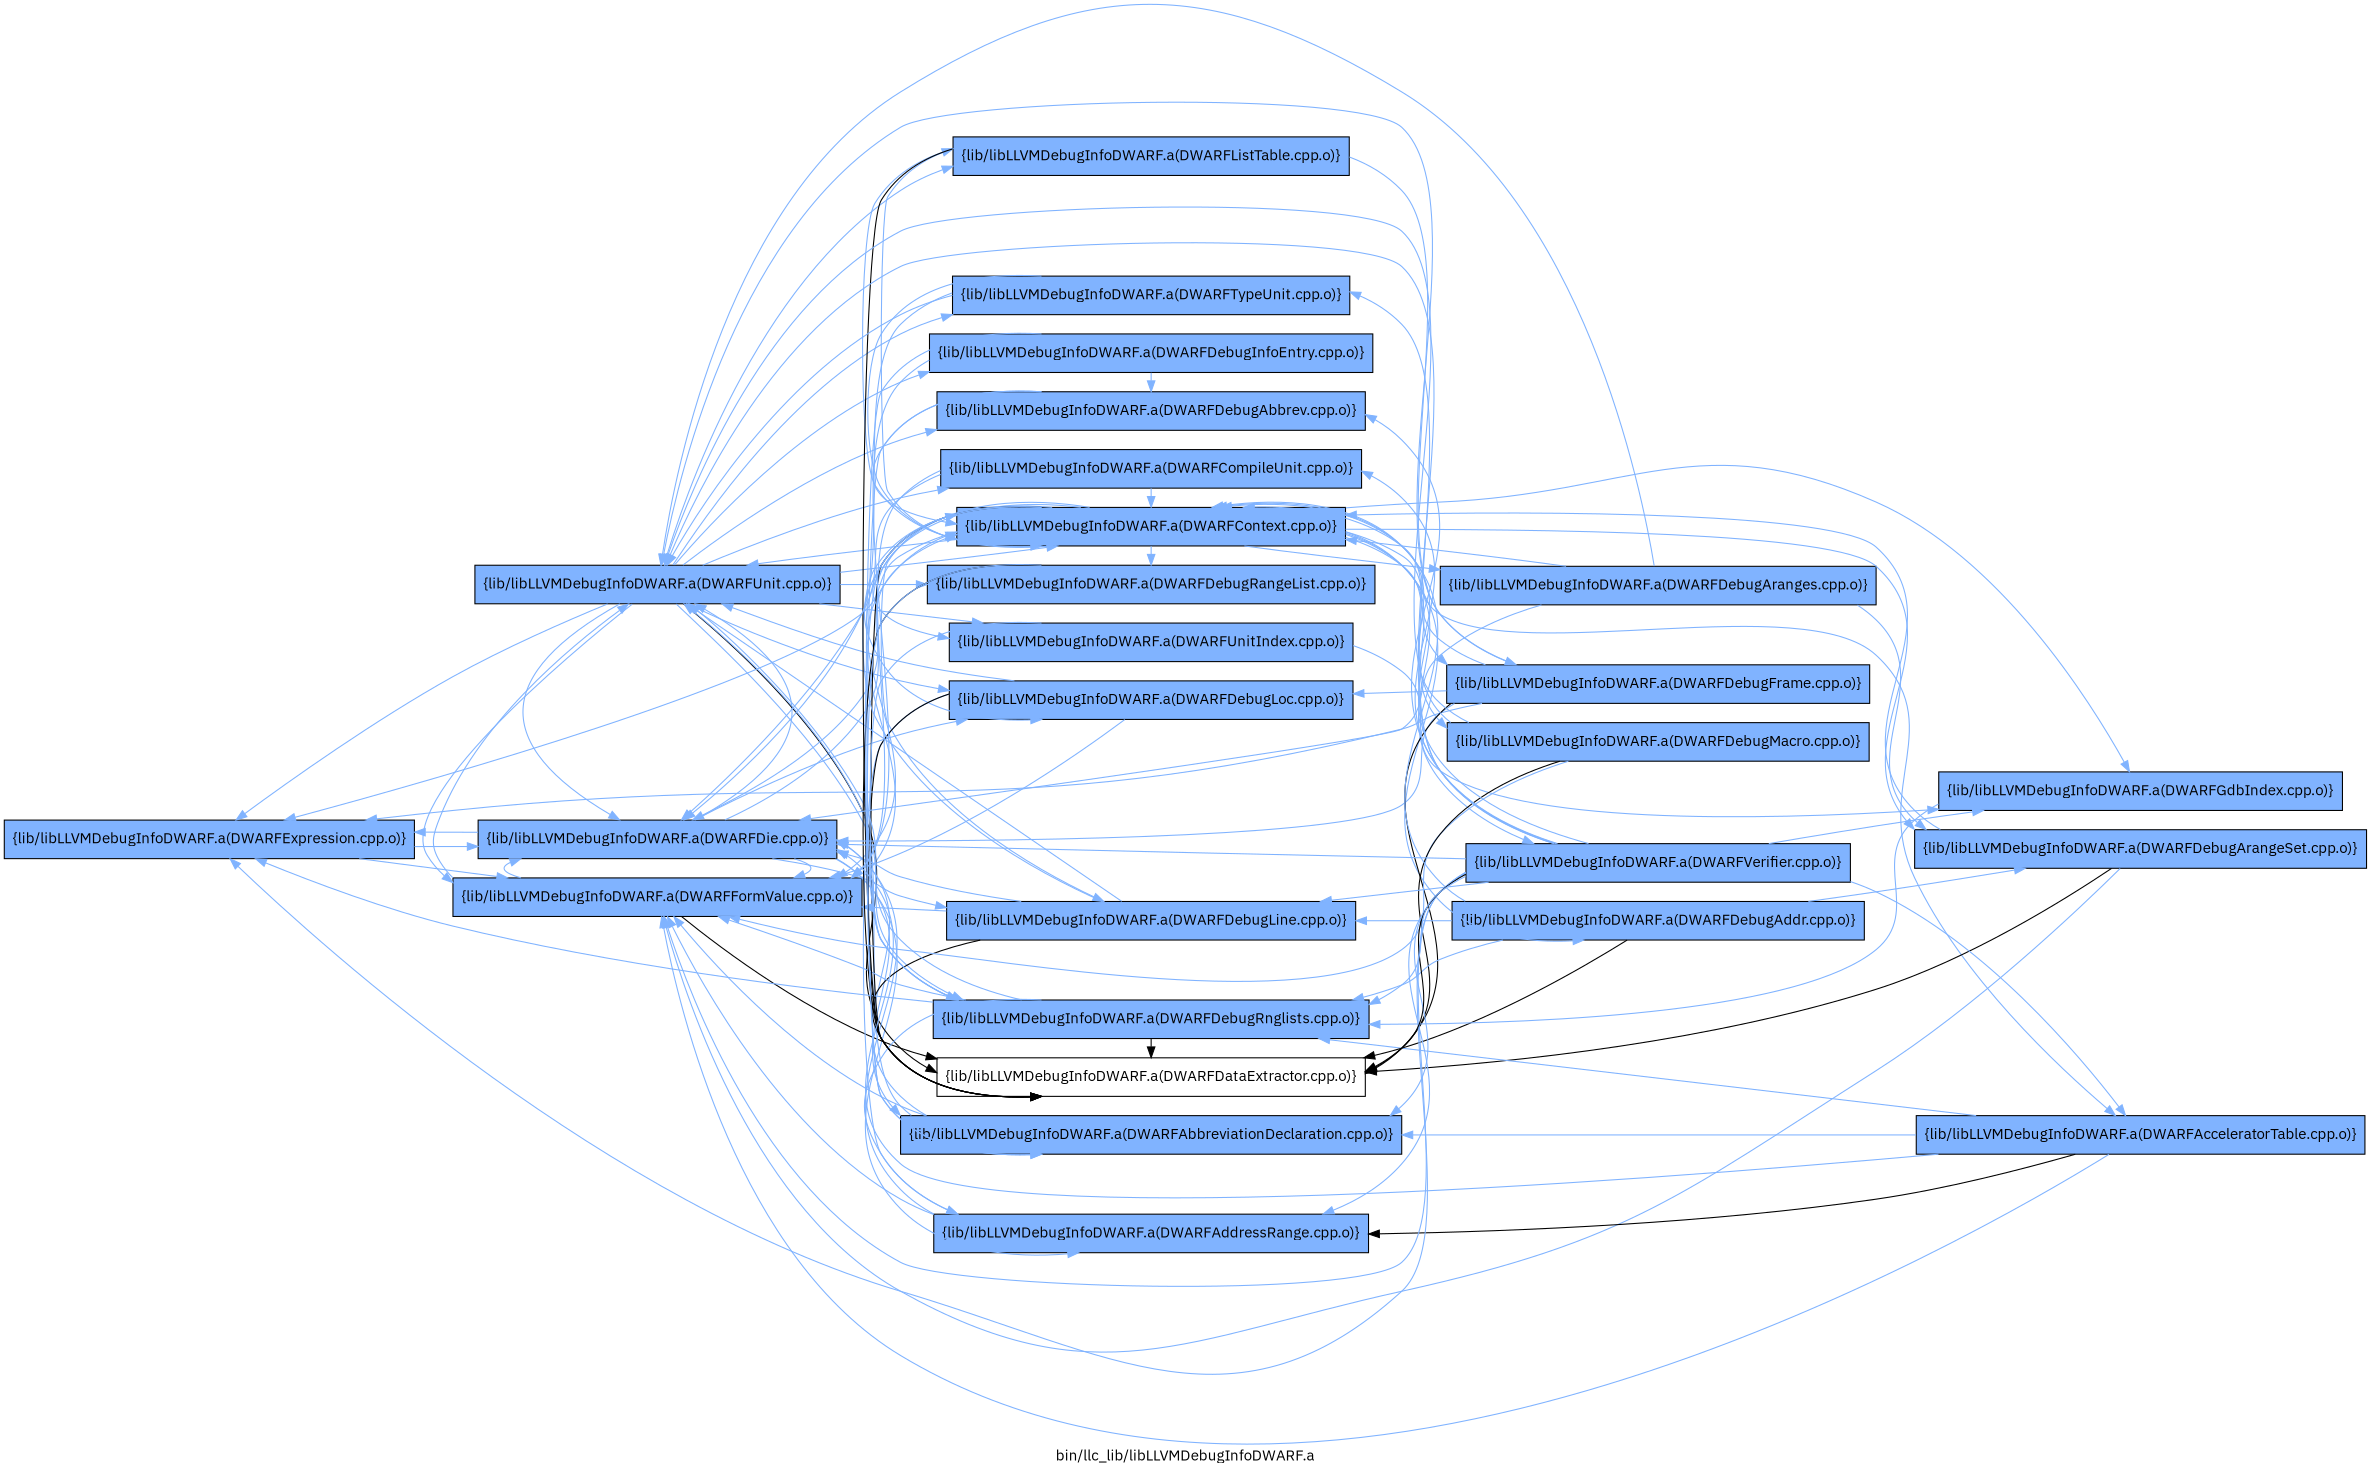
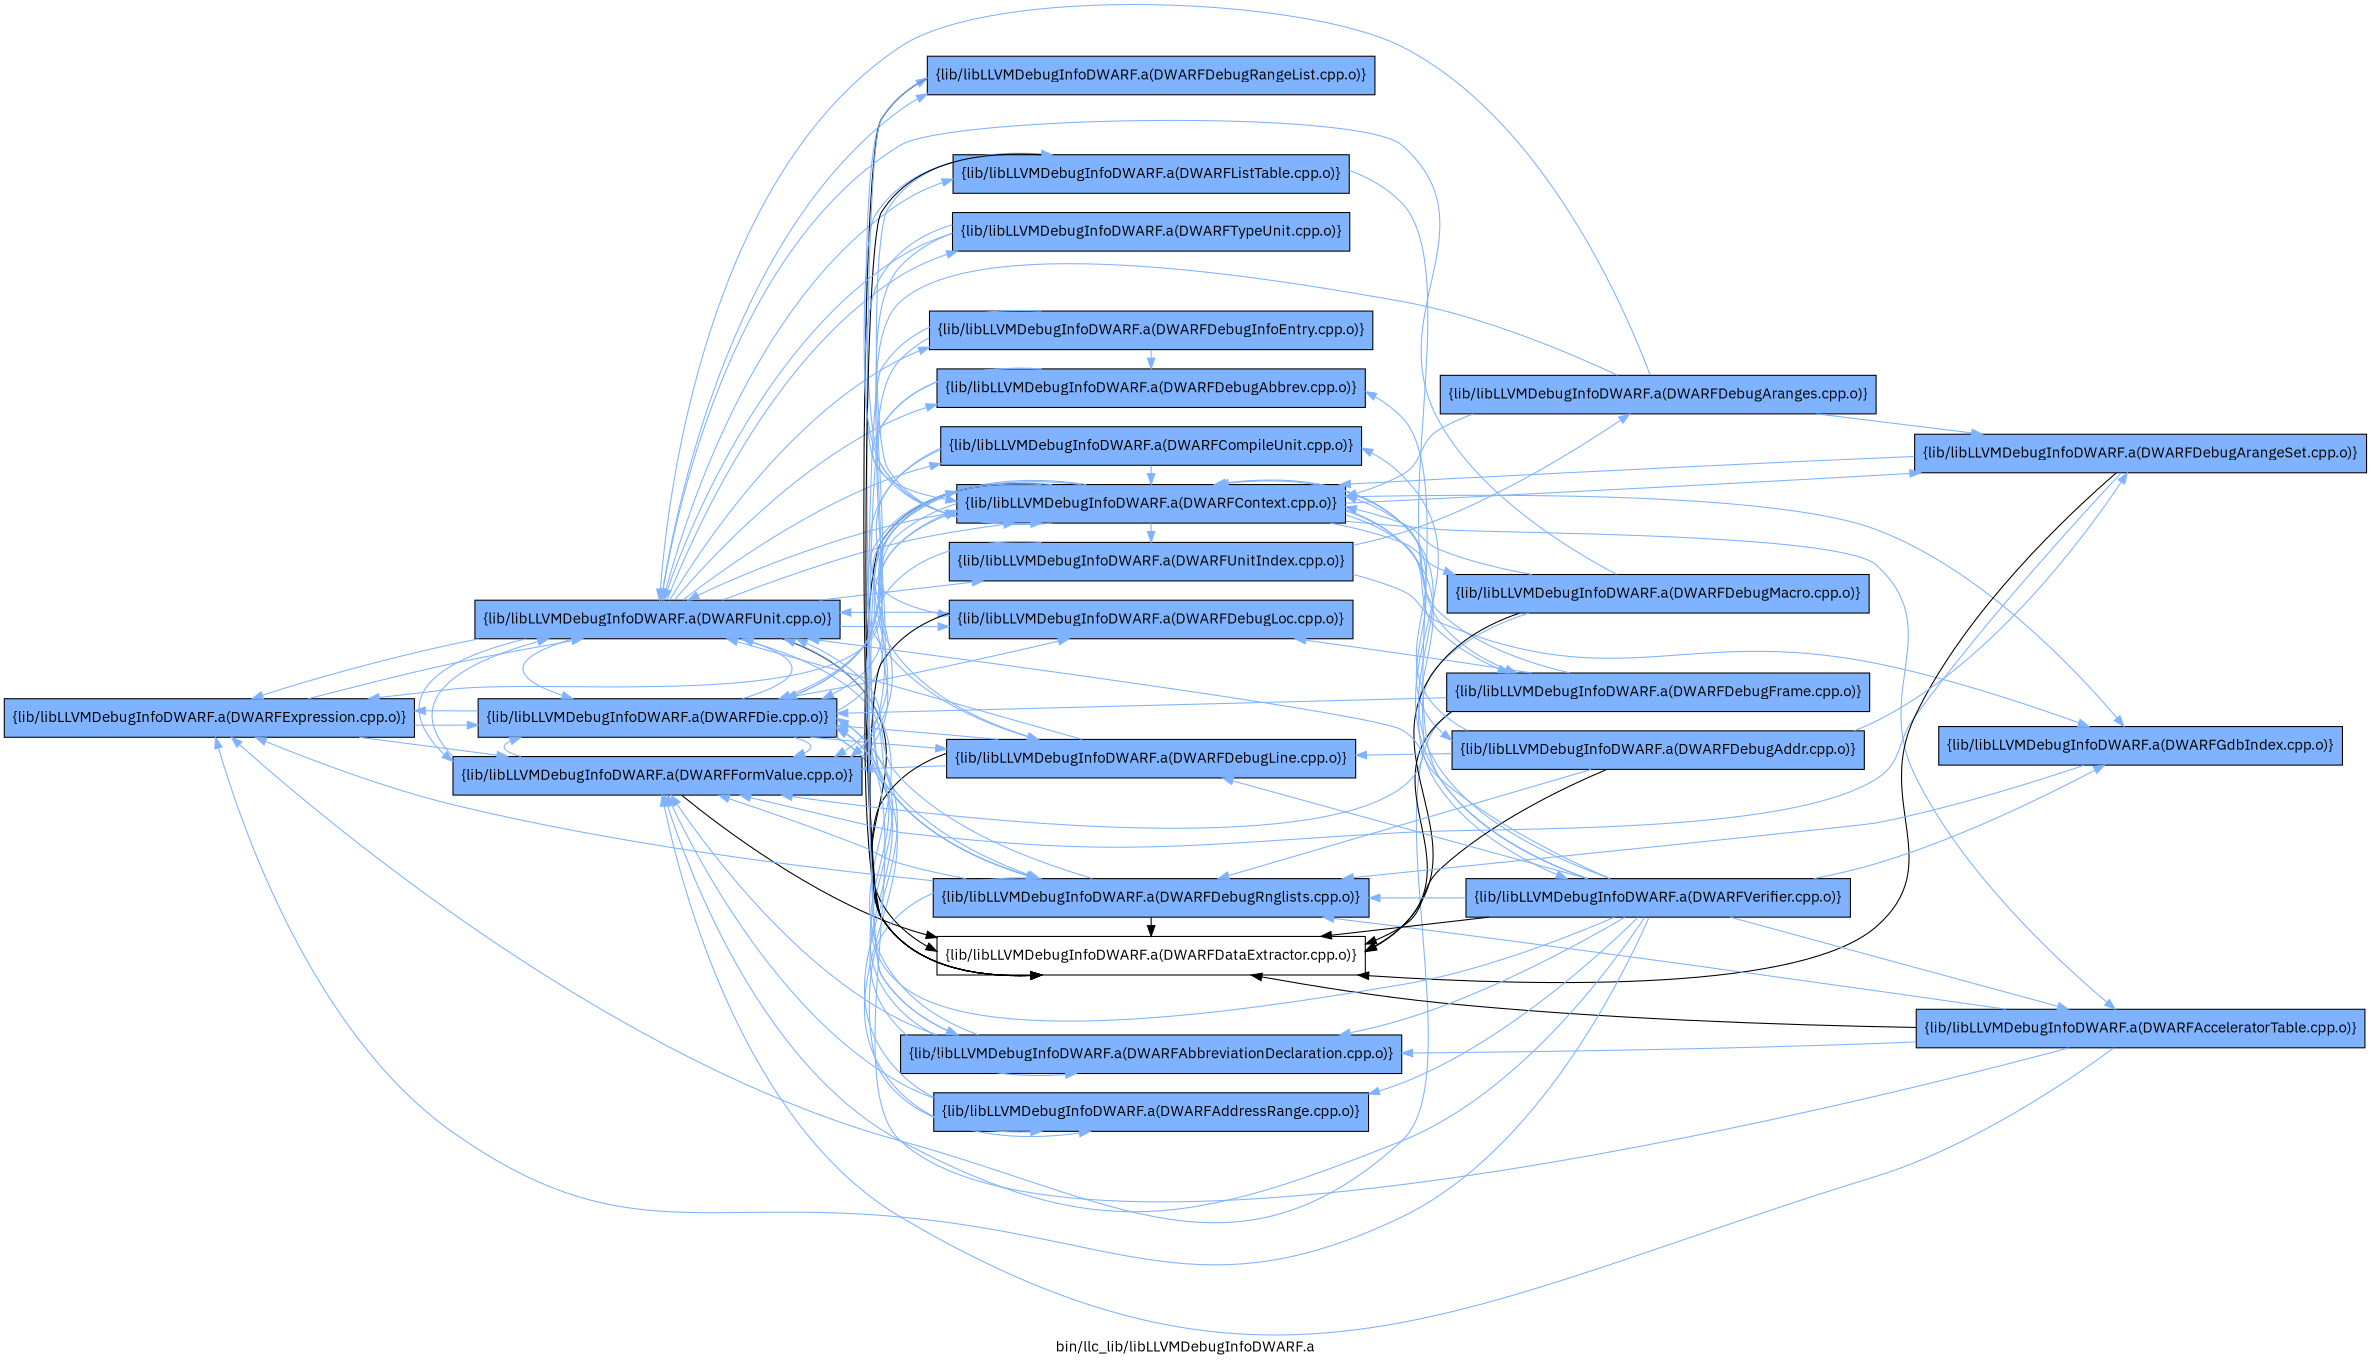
edge "{lib/libLLVMDebugInfoDWARF.a(DWARFDebugFrame.cpp.o)}" -> "{lib/libLLVMDebugInfoDWARF.a(DWARFUnit.cpp.o)}": now "{lib/libLLVMDebugInfoDWARF.a(DWARFExpression.cpp.o)}" -> "{lib/libLLVMDebugInfoDWARF.a(DWARFUnit.cpp.o)}"
edge "{lib/libLLVMDebugInfoDWARF.a(DWARFContext.cpp.o)}" -> "{lib/libLLVMDebugInfoDWARF.a(DWARFDebugAranges.cpp.o)}": now "{lib/libLLVMDebugInfoDWARF.a(DWARFUnitIndex.cpp.o)}" -> "{lib/libLLVMDebugInfoDWARF.a(DWARFDebugAranges.cpp.o)}"
edge "{lib/libLLVMDebugInfoDWARF.a(DWARFVerifier.cpp.o)}" -> "{lib/libLLVMDebugInfoDWARF.a(DWARFTypeUnit.cpp.o)}": removed
edge "{lib/libLLVMDebugInfoDWARF.a(DWARFDebugLoc.cpp.o)}" -> "{lib/libLLVMDebugInfoDWARF.a(DWARFFormValue.cpp.o)}": removed
edge "{lib/libLLVMDebugInfoDWARF.a(DWARFDebugLoc.cpp.o)}" -> "{lib/libLLVMDebugInfoDWARF.a(DWARFAddressRange.cpp.o)}": removed
edge "{lib/libLLVMDebugInfoDWARF.a(DWARFAcceleratorTable.cpp.o)}" -> "{lib/libLLVMDebugInfoDWARF.a(DWARFAddressRange.cpp.o)}": now "{lib/libLLVMDebugInfoDWARF.a(DWARFAcceleratorTable.cpp.o)}" -> "{lib/libLLVMDebugInfoDWARF.a(DWARFDataExtractor.cpp.o)}"
